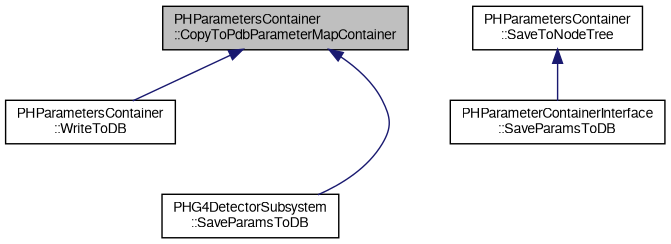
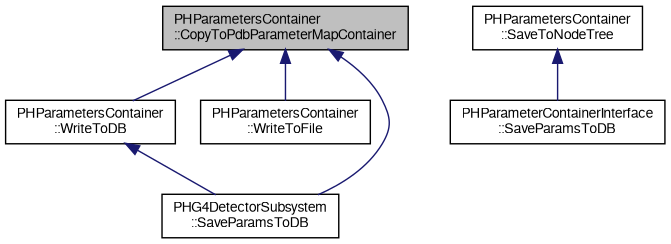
node "PHParametersContainer ::WriteToFile": added
edge "PHG4DetectorSubsystem ::SaveParamsToDB" -> "PHParametersContainer ::WriteToDB": added
